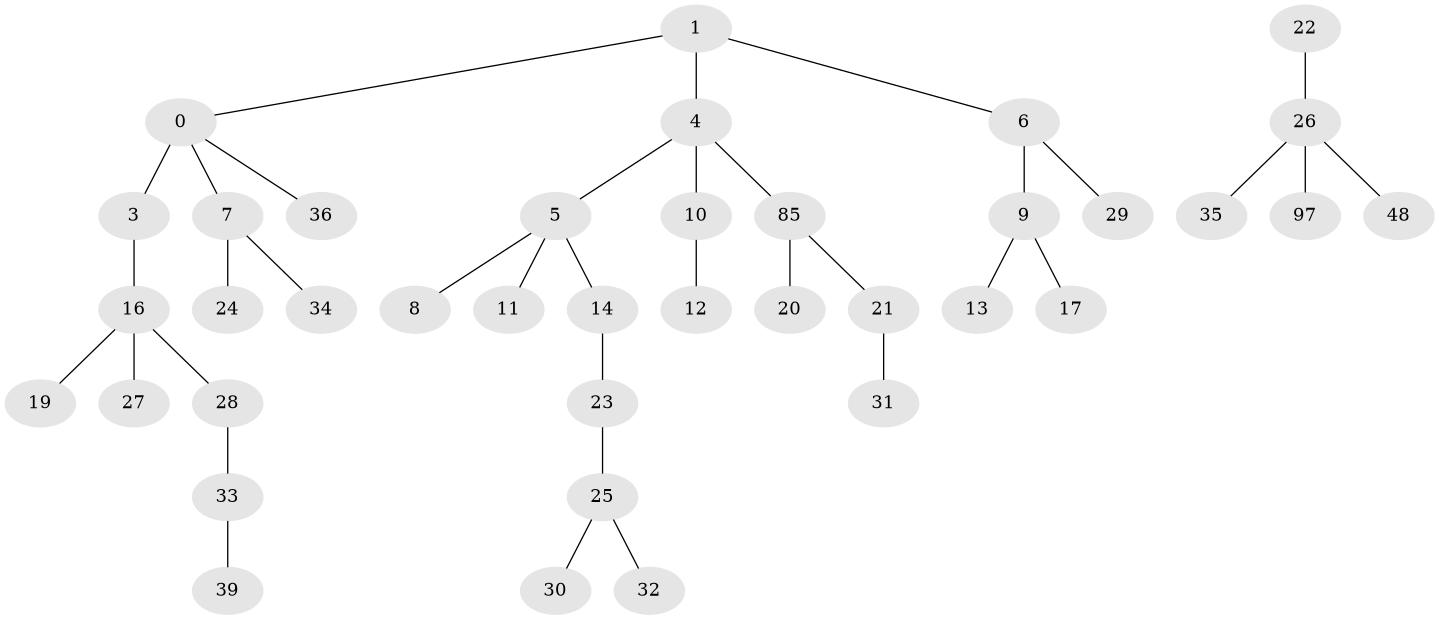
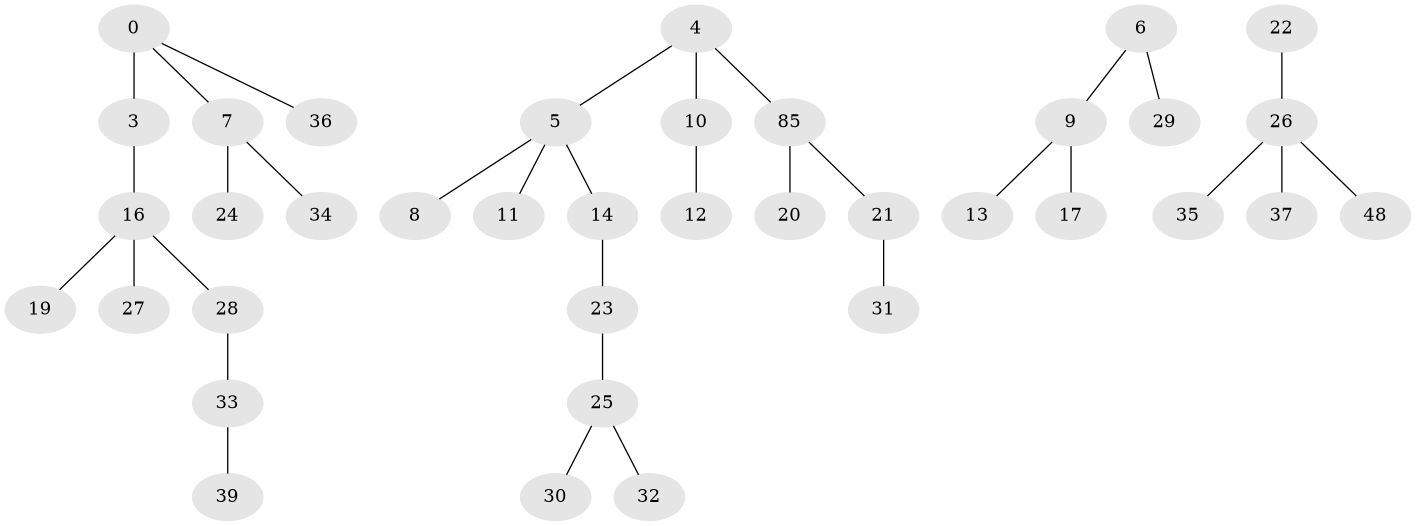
node "1": removed
node "97": label "97" -> "37"
